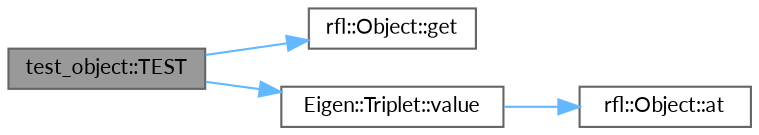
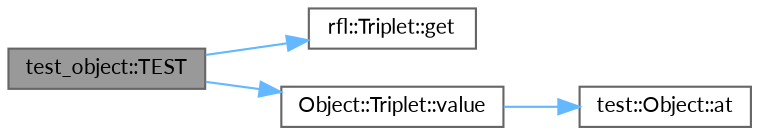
node "rfl::Object::get": label "rfl::Object::get" -> "rfl::Triplet::get"
node "Eigen::Triplet::value": label "Eigen::Triplet::value" -> "Object::Triplet::value"
node "rfl::Object::at": label "rfl::Object::at" -> "test::Object::at"
